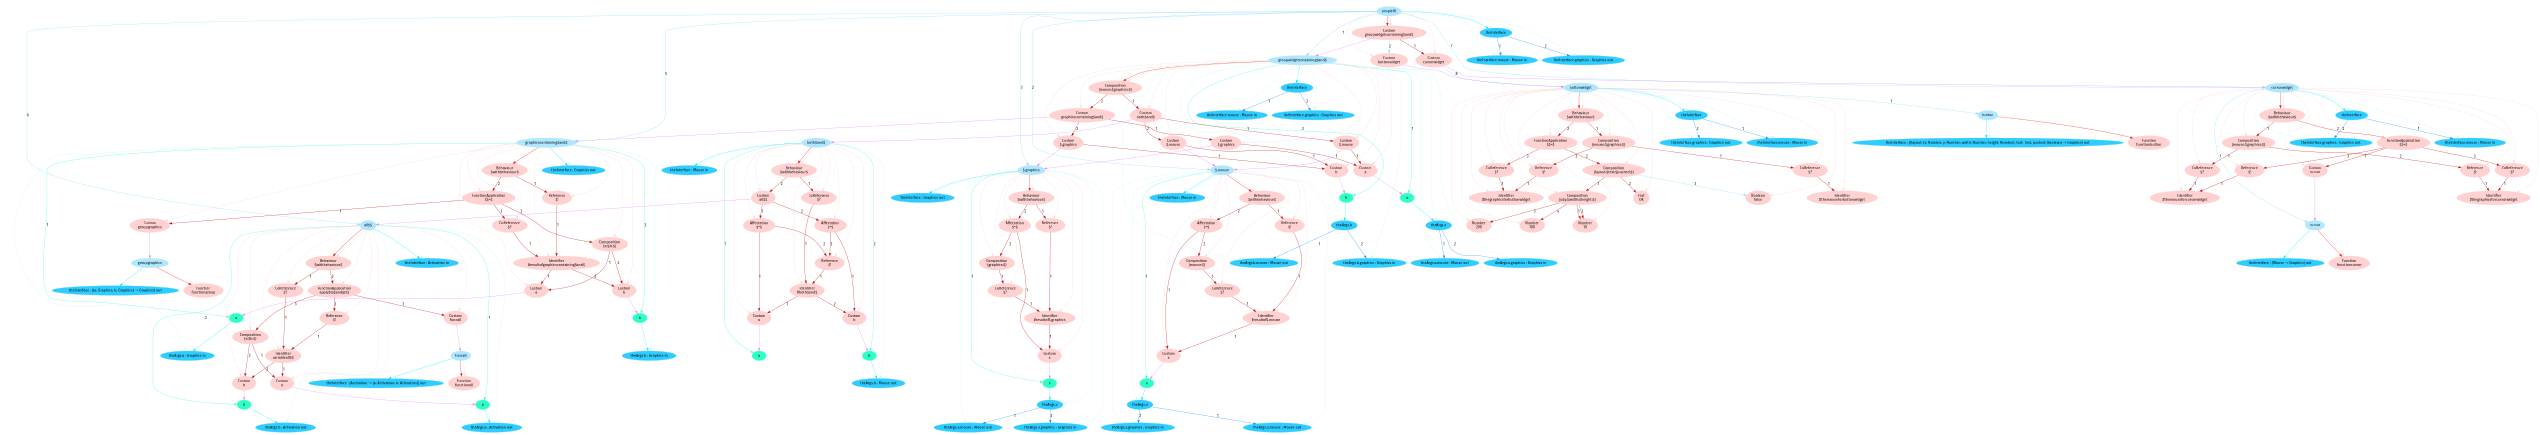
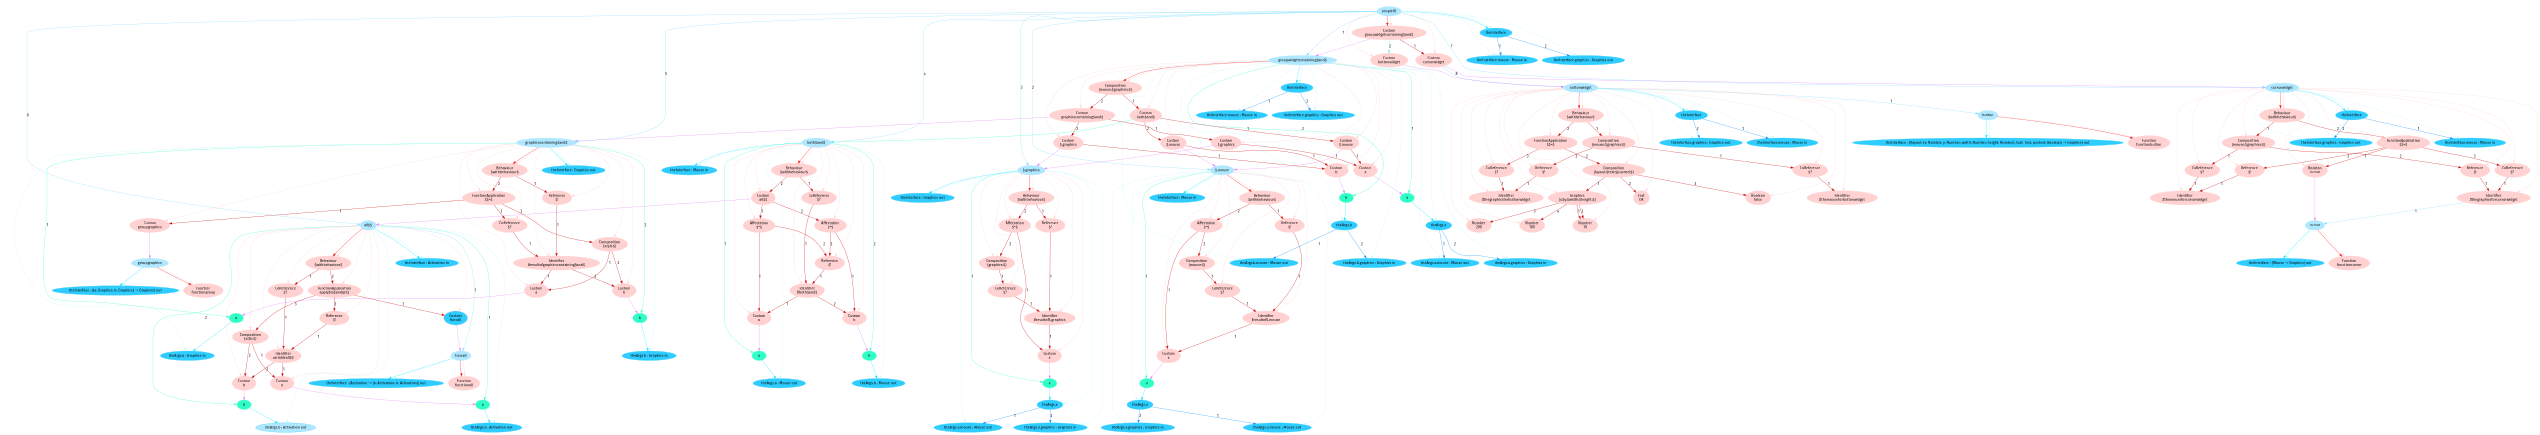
edge "simpleUI" -> "both$and$": added, label "4"
edge "Custom both$and$" -> "both$and$": color #e681ff -> #2fffc7
edge "cursorwidget" -> "cursor": now "Identifier #thegraphicsforcursorwidget" -> "cursor"
node "Custom cursor": label "Custom cursor" -> "Boolean cursor"
edge "Composition {layout:$text:$pushed:$}" -> "Boolean false": color #81ddff -> #d00000
node "Composition {x:$y:$width:$height:$}": label "Composition {x:$y:$width:$height:$}" -> "Graphics {x:$y:$width:$height:$}"
edge "all$$" -> "funcall": added, label "1"
node "Custom funcall": fillcolor #ffd1d1 -> #2fcdff
node "theArgs.a : Mouse out": added
node "theArgs.b : Activation out": fillcolor #2fcdff -> #afe7ff
